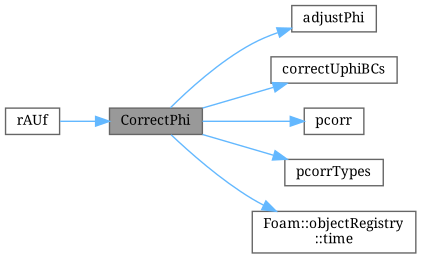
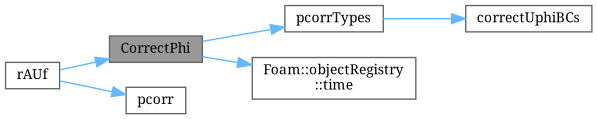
node "adjustPhi": removed
edge "CorrectPhi" -> "correctUphiBCs": now "pcorrTypes" -> "correctUphiBCs"
edge "CorrectPhi" -> "pcorr": now "rAUf" -> "pcorr"
